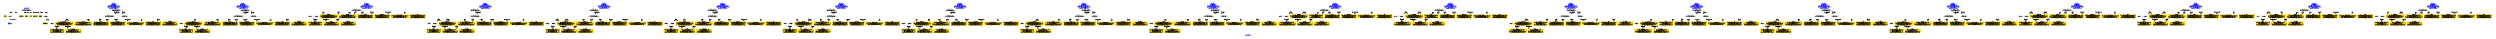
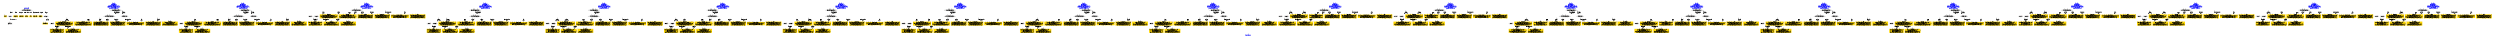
node "Description": added
